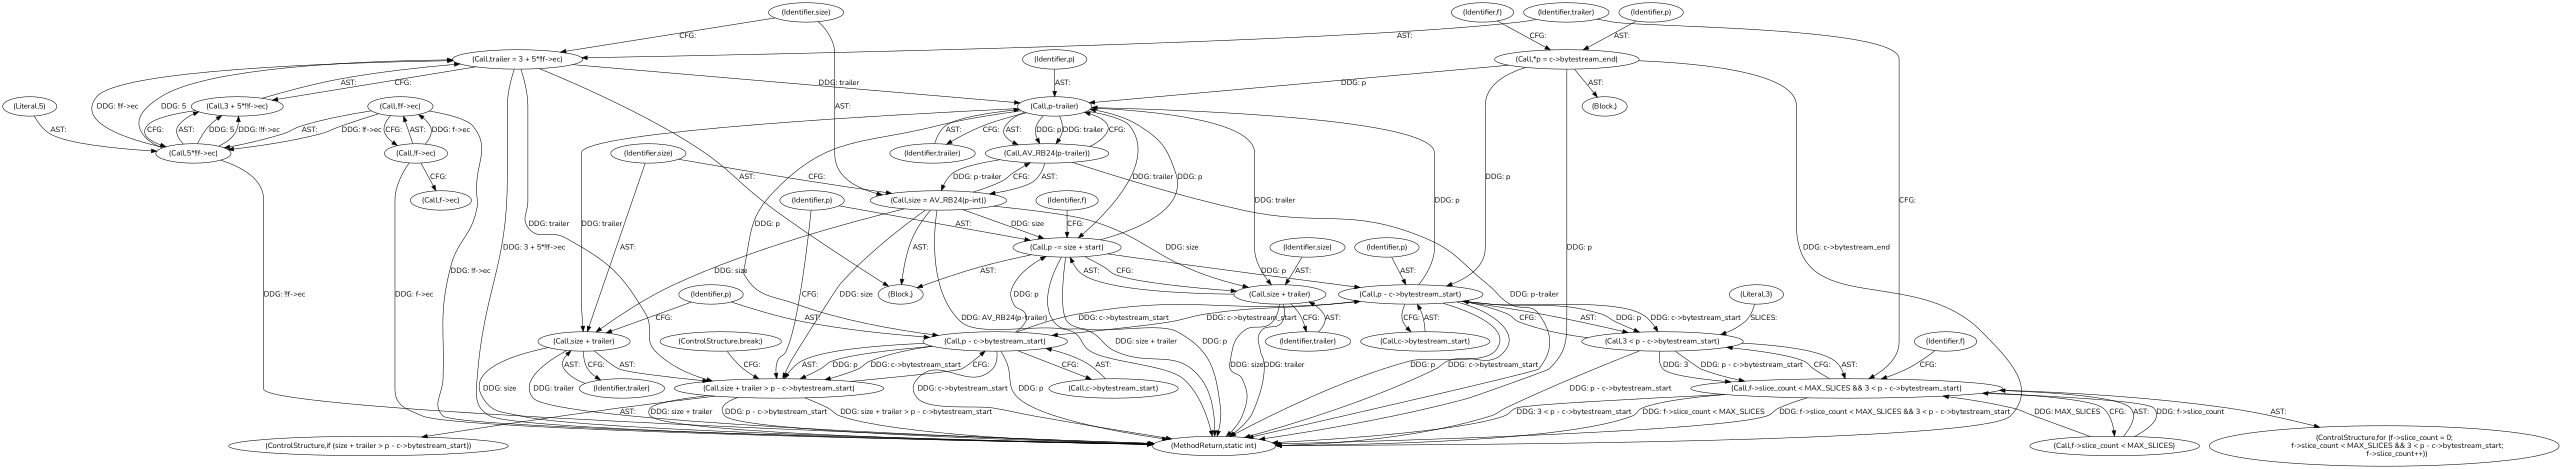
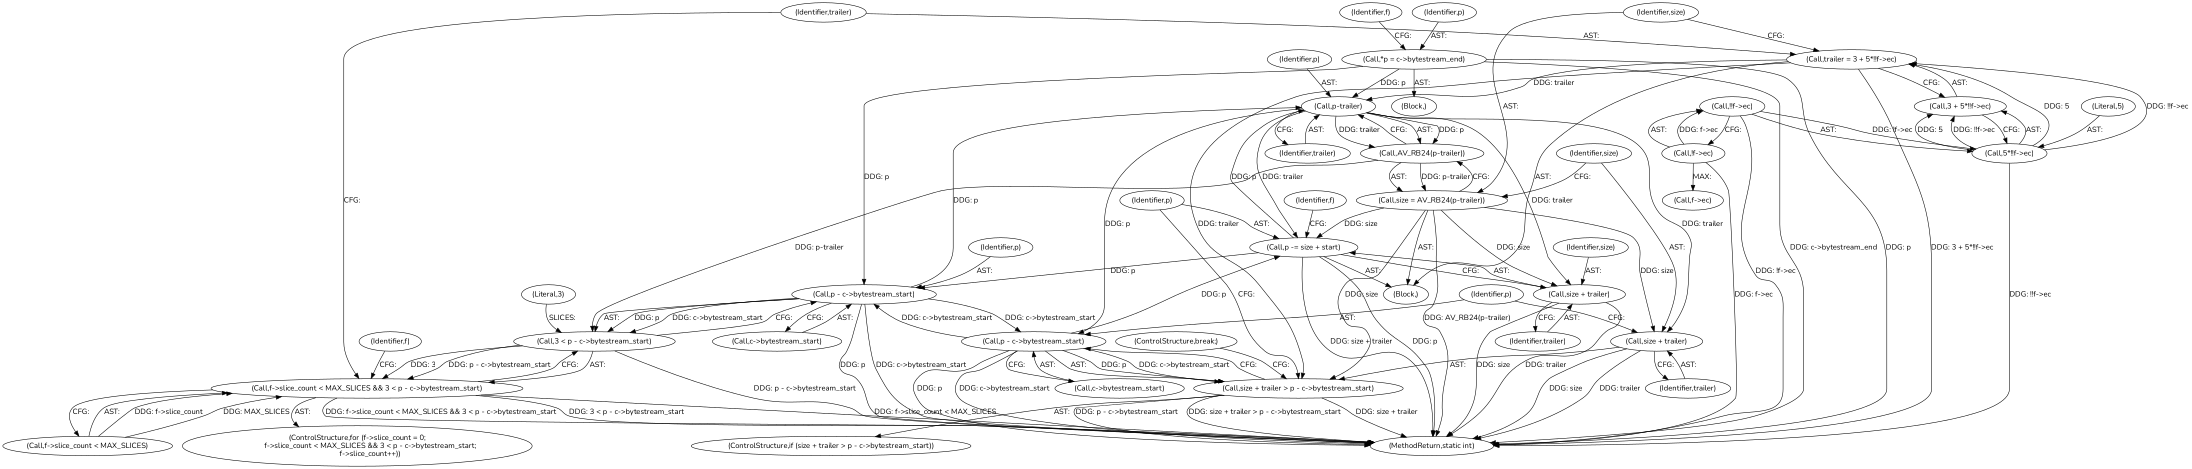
edge "(Call,!f->ec)" -> "(Call,f->ec)": label "CFG: " -> "MAX: "
node "(Call,size = AV_RB24(p-int))": label "(Call,size = AV_RB24(p-int))" -> "(Call,size = AV_RB24(p-trailer))"
edge "(Call,AV_RB24(p-trailer))" -> "(MethodReturn,static int)": now "(Call,AV_RB24(p-trailer))" -> "(Call,3 < p - c->bytestream_start)"
